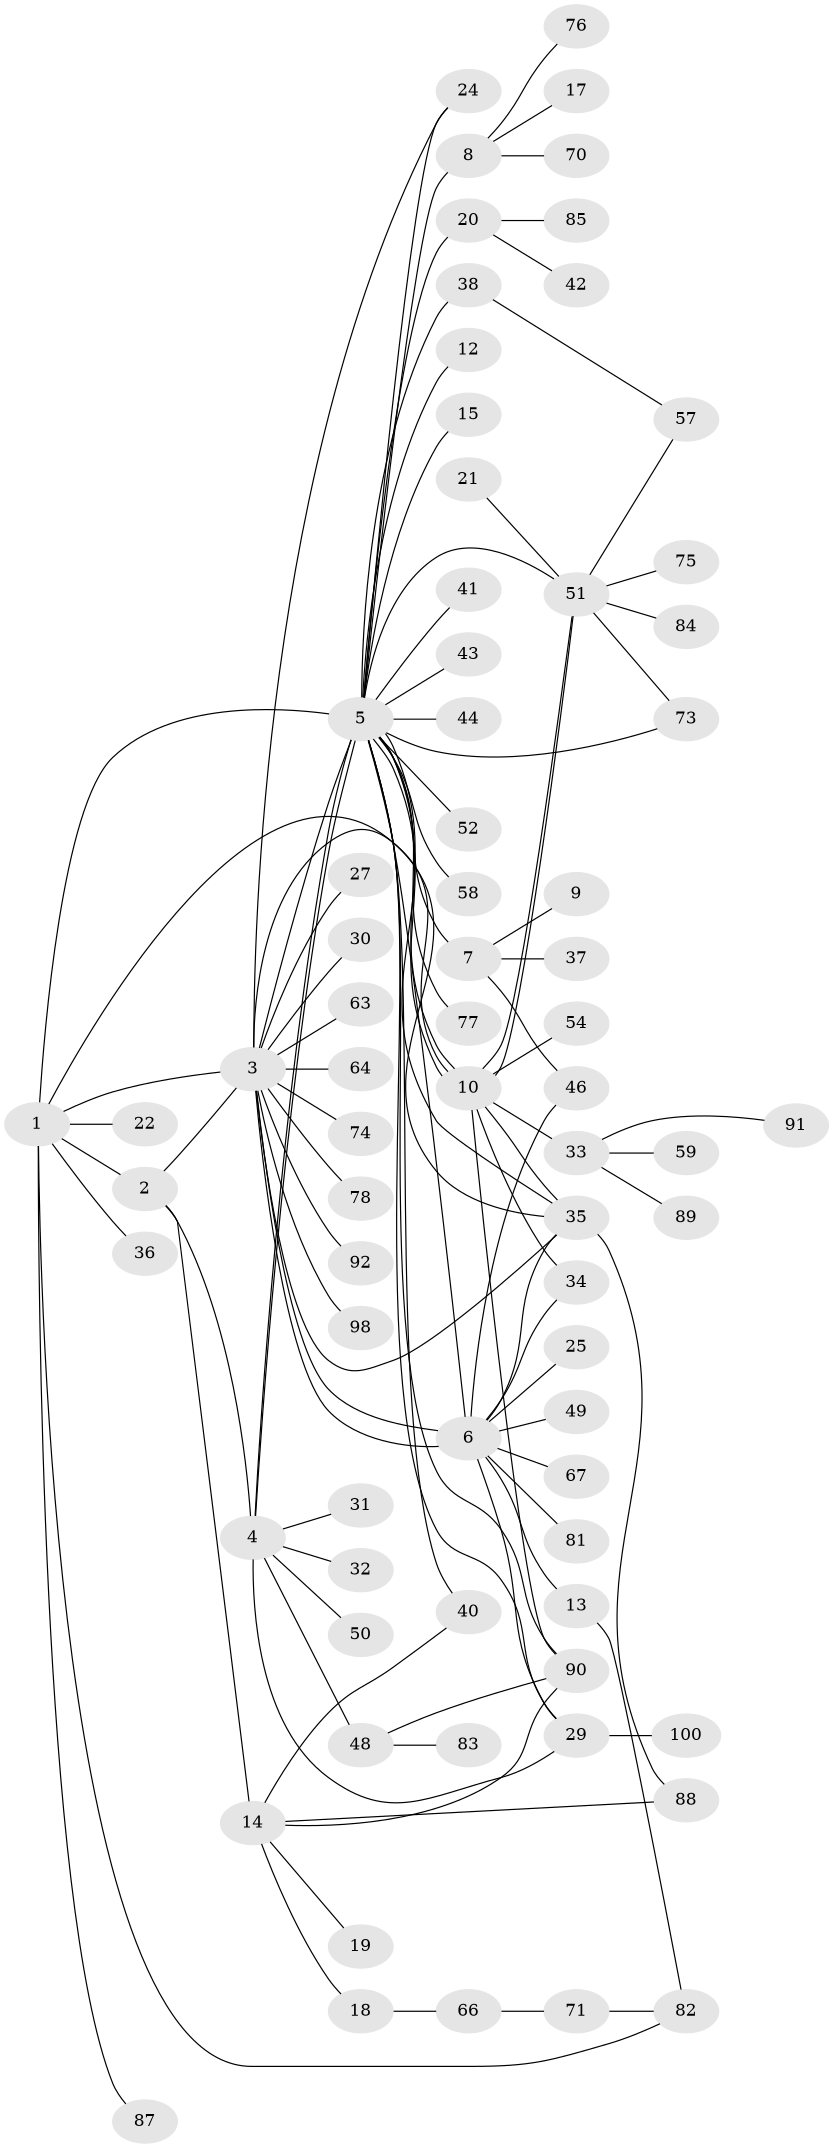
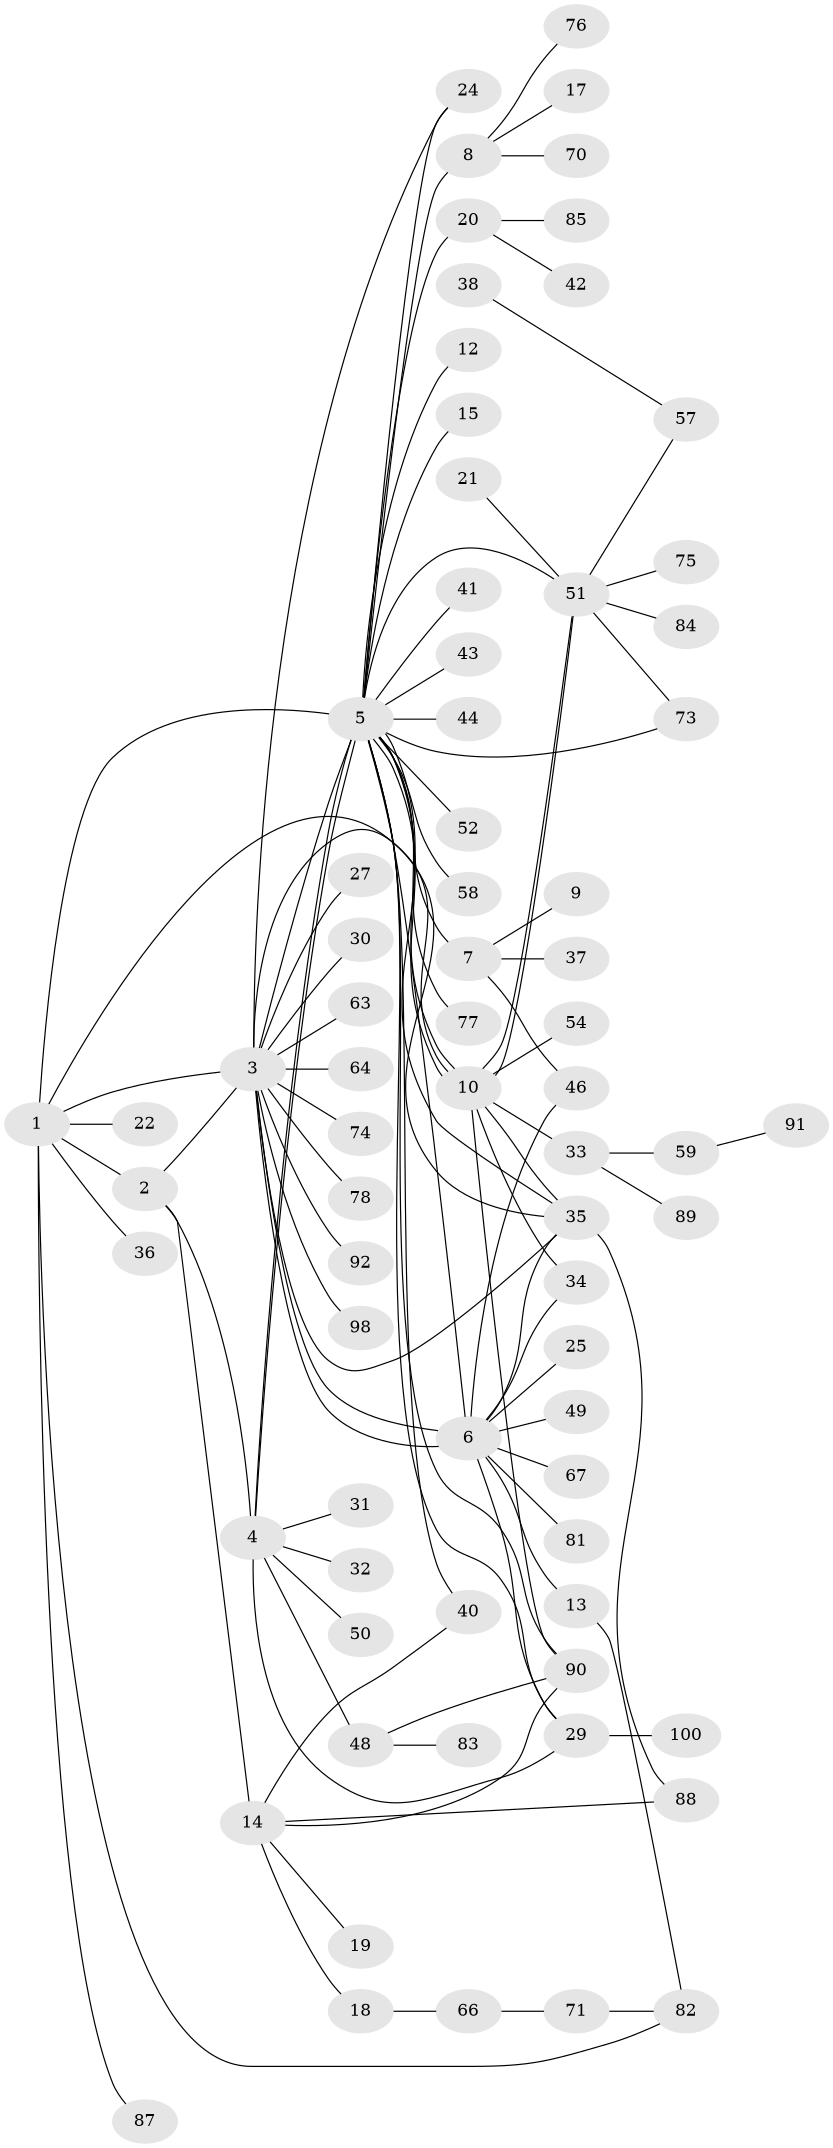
edge "38" -- "5": removed
edge "91" -- "33": now "91" -- "59"
